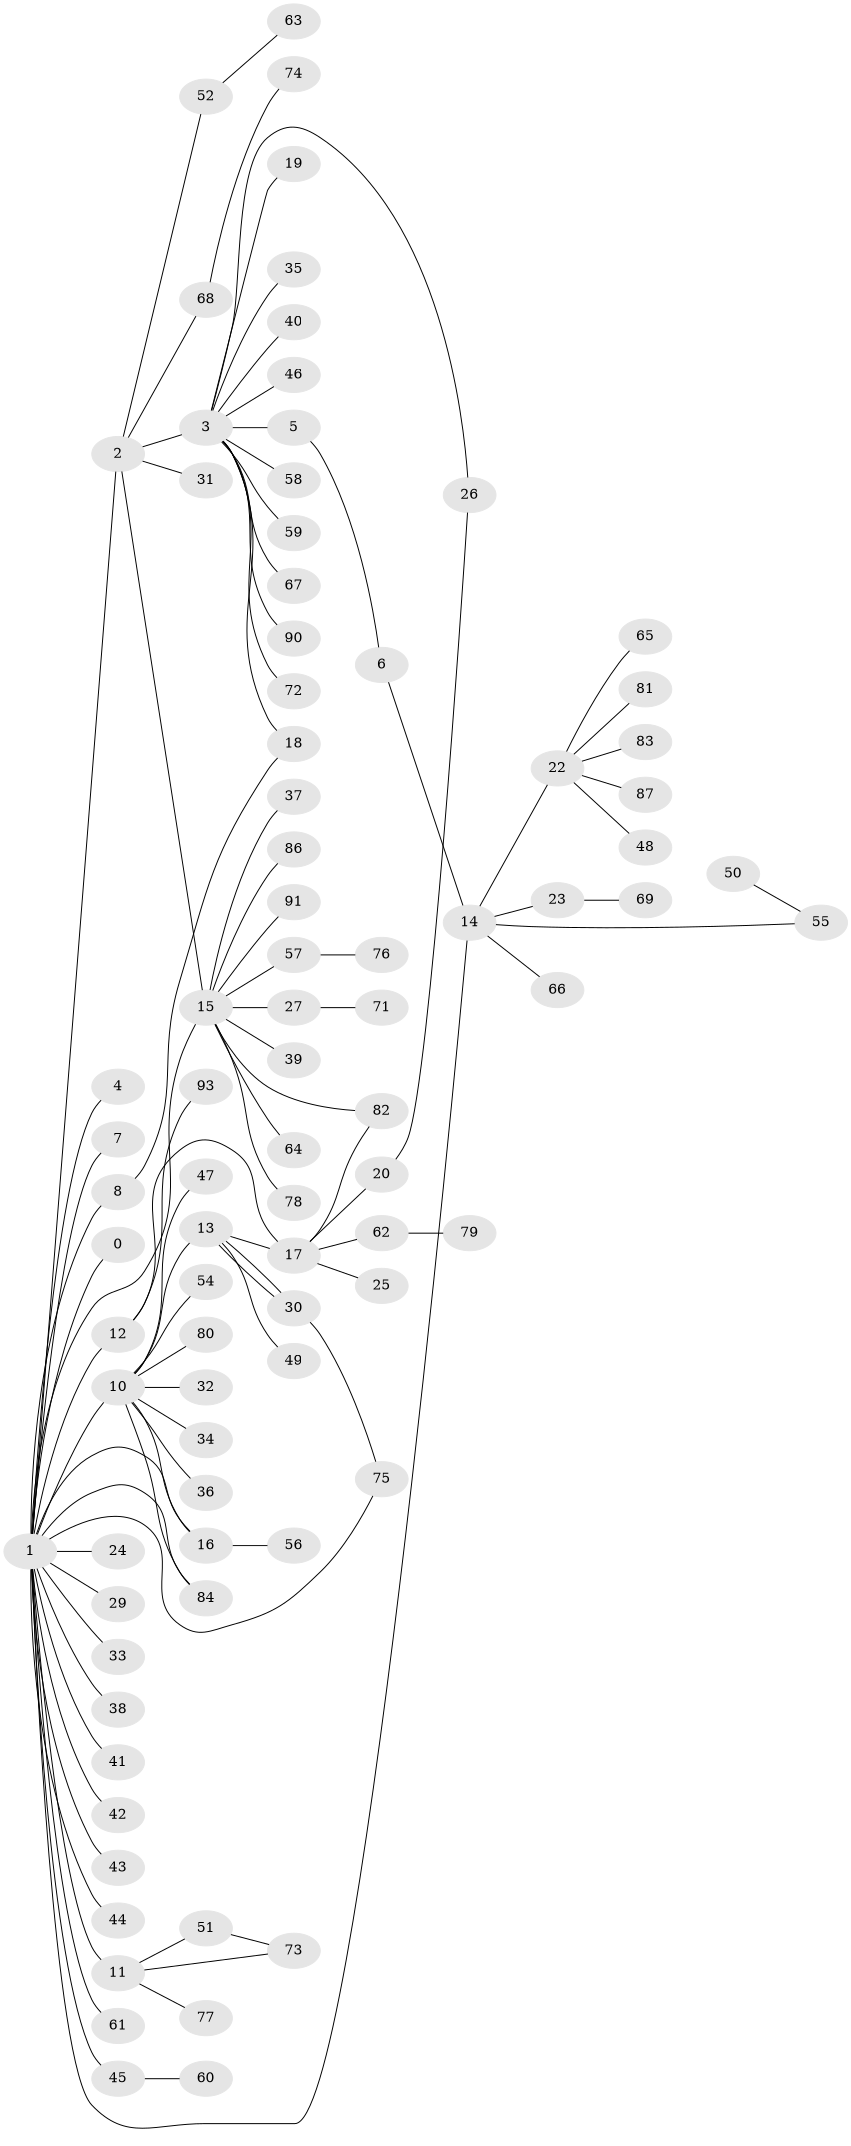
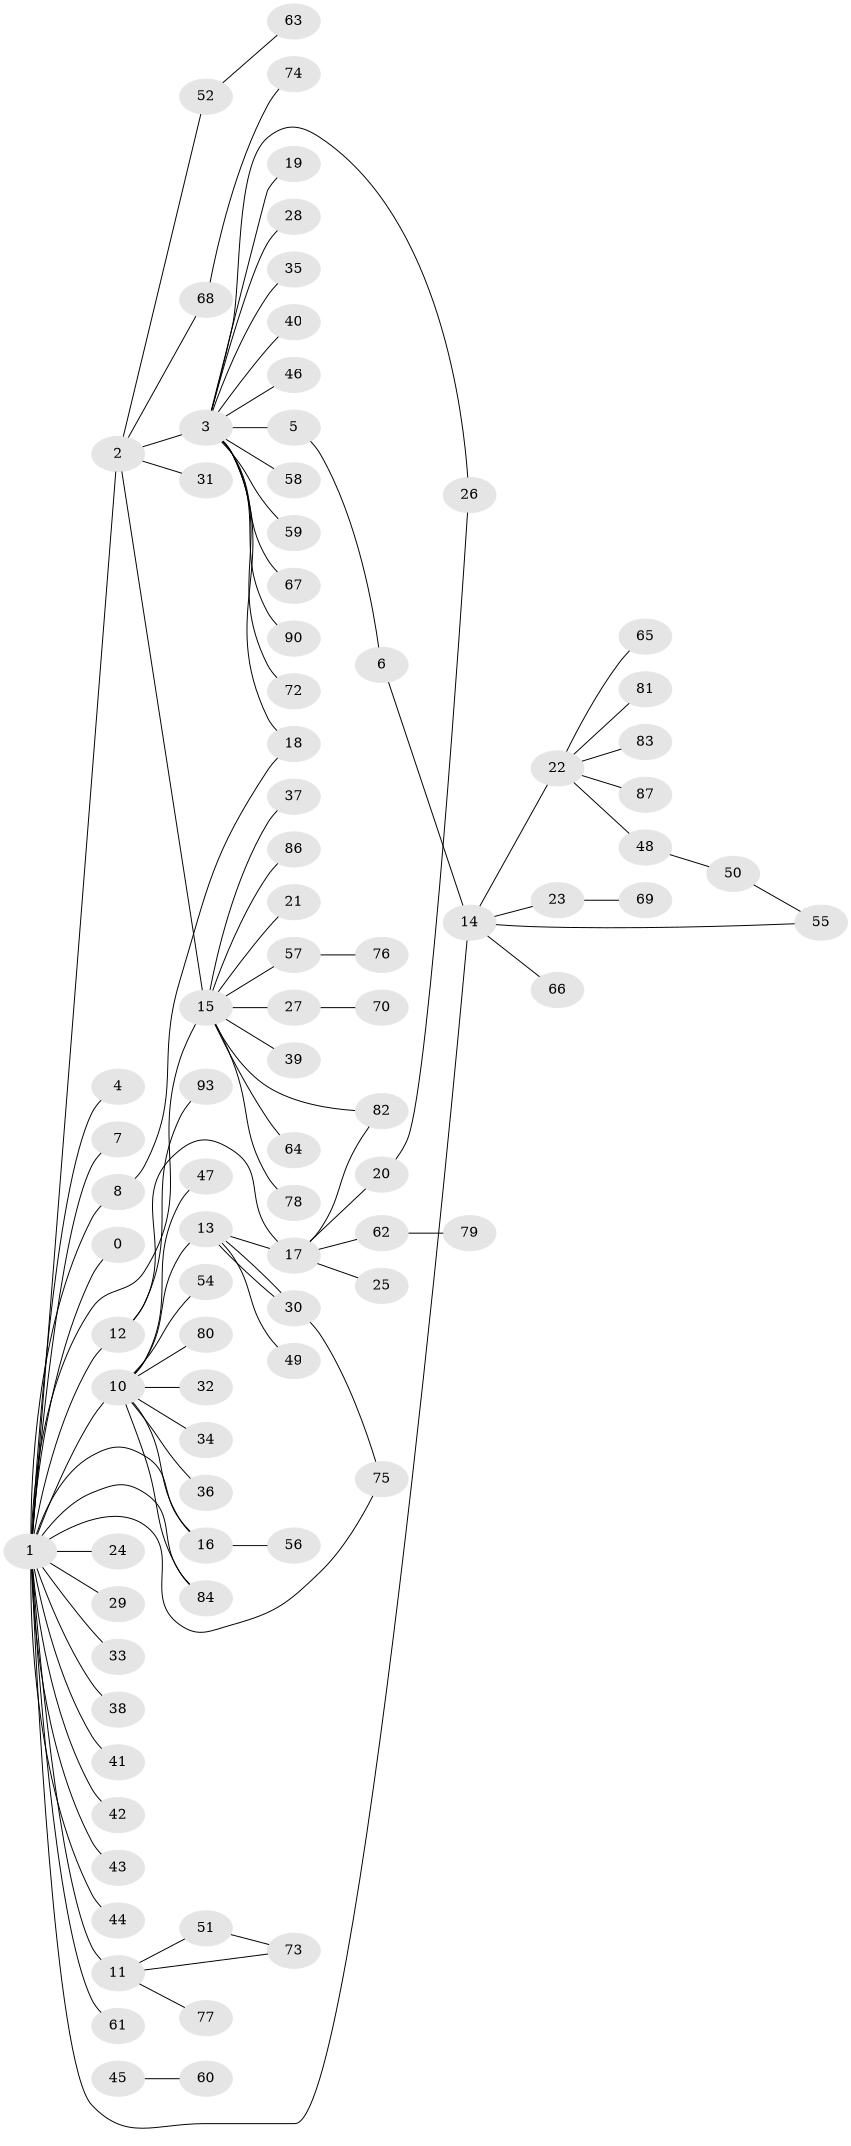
node "28": added
edge "48" -- "50": added
node "91": label "91" -> "21"
node "71": label "71" -> "70"
edge "1" -- "45": removed
